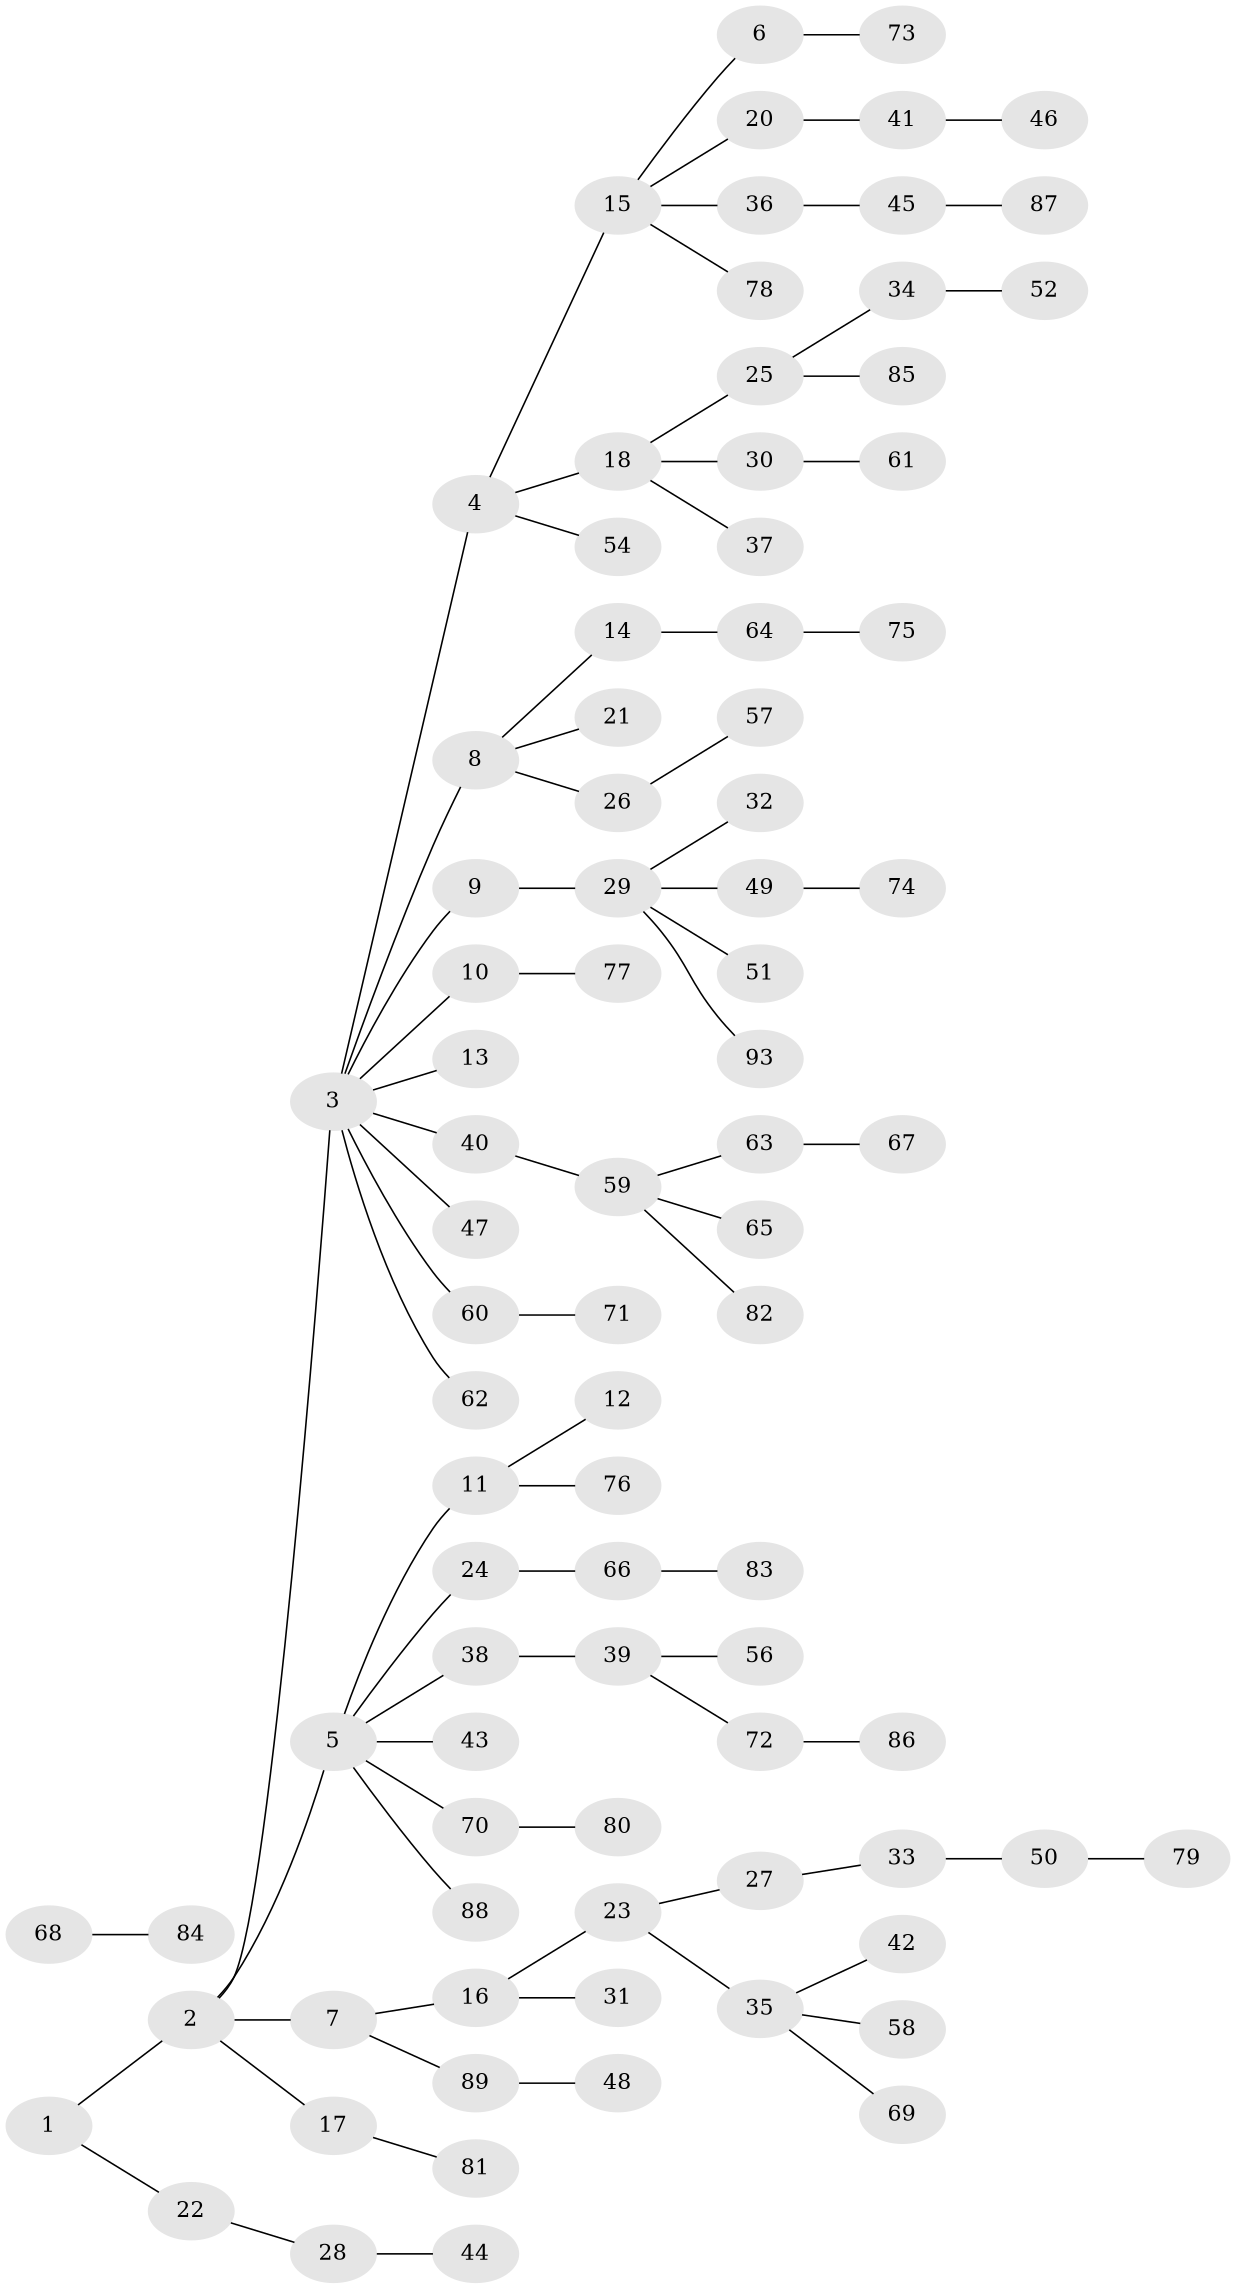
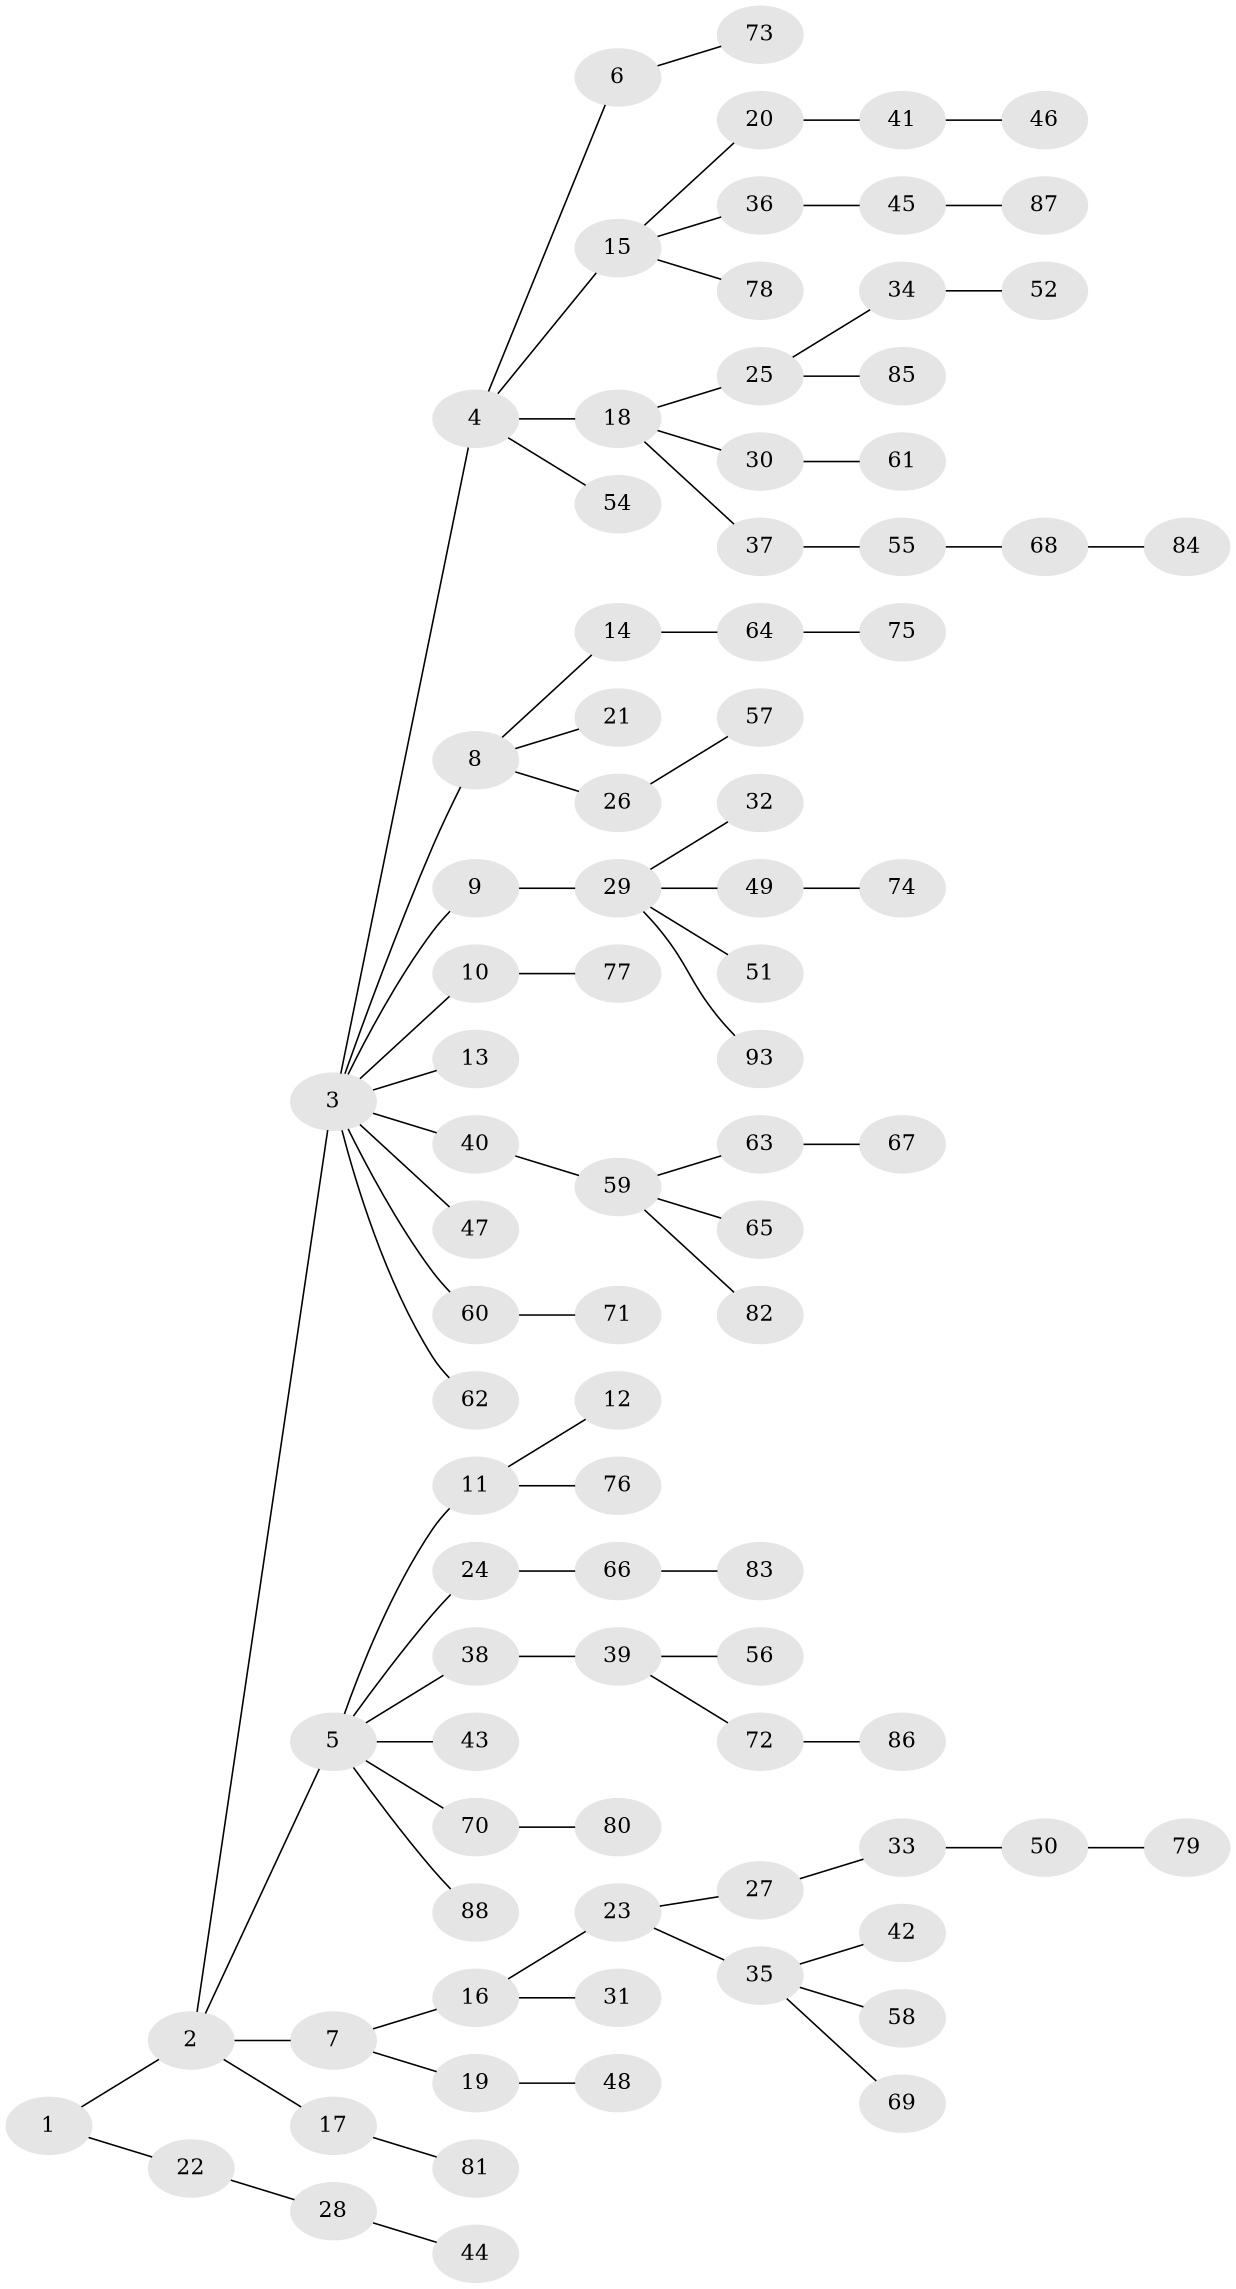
edge "6" -- "15": now "6" -- "4"
node "55": added
node "89": label "89" -> "19"
